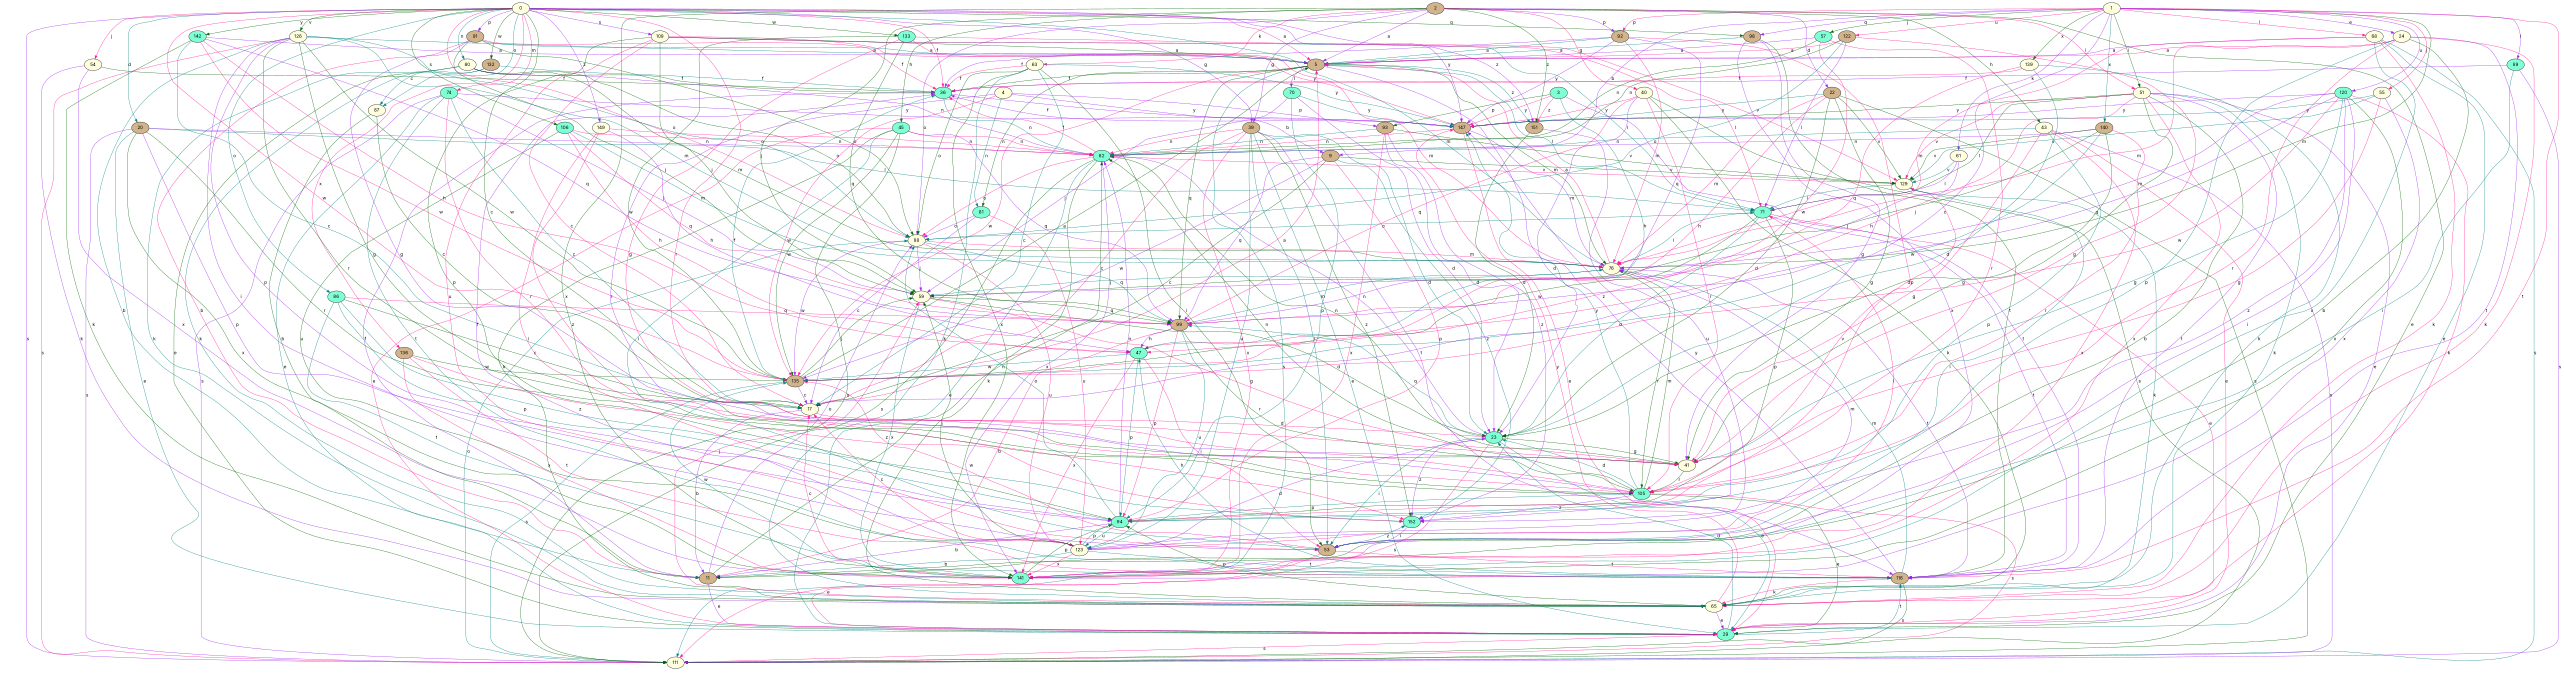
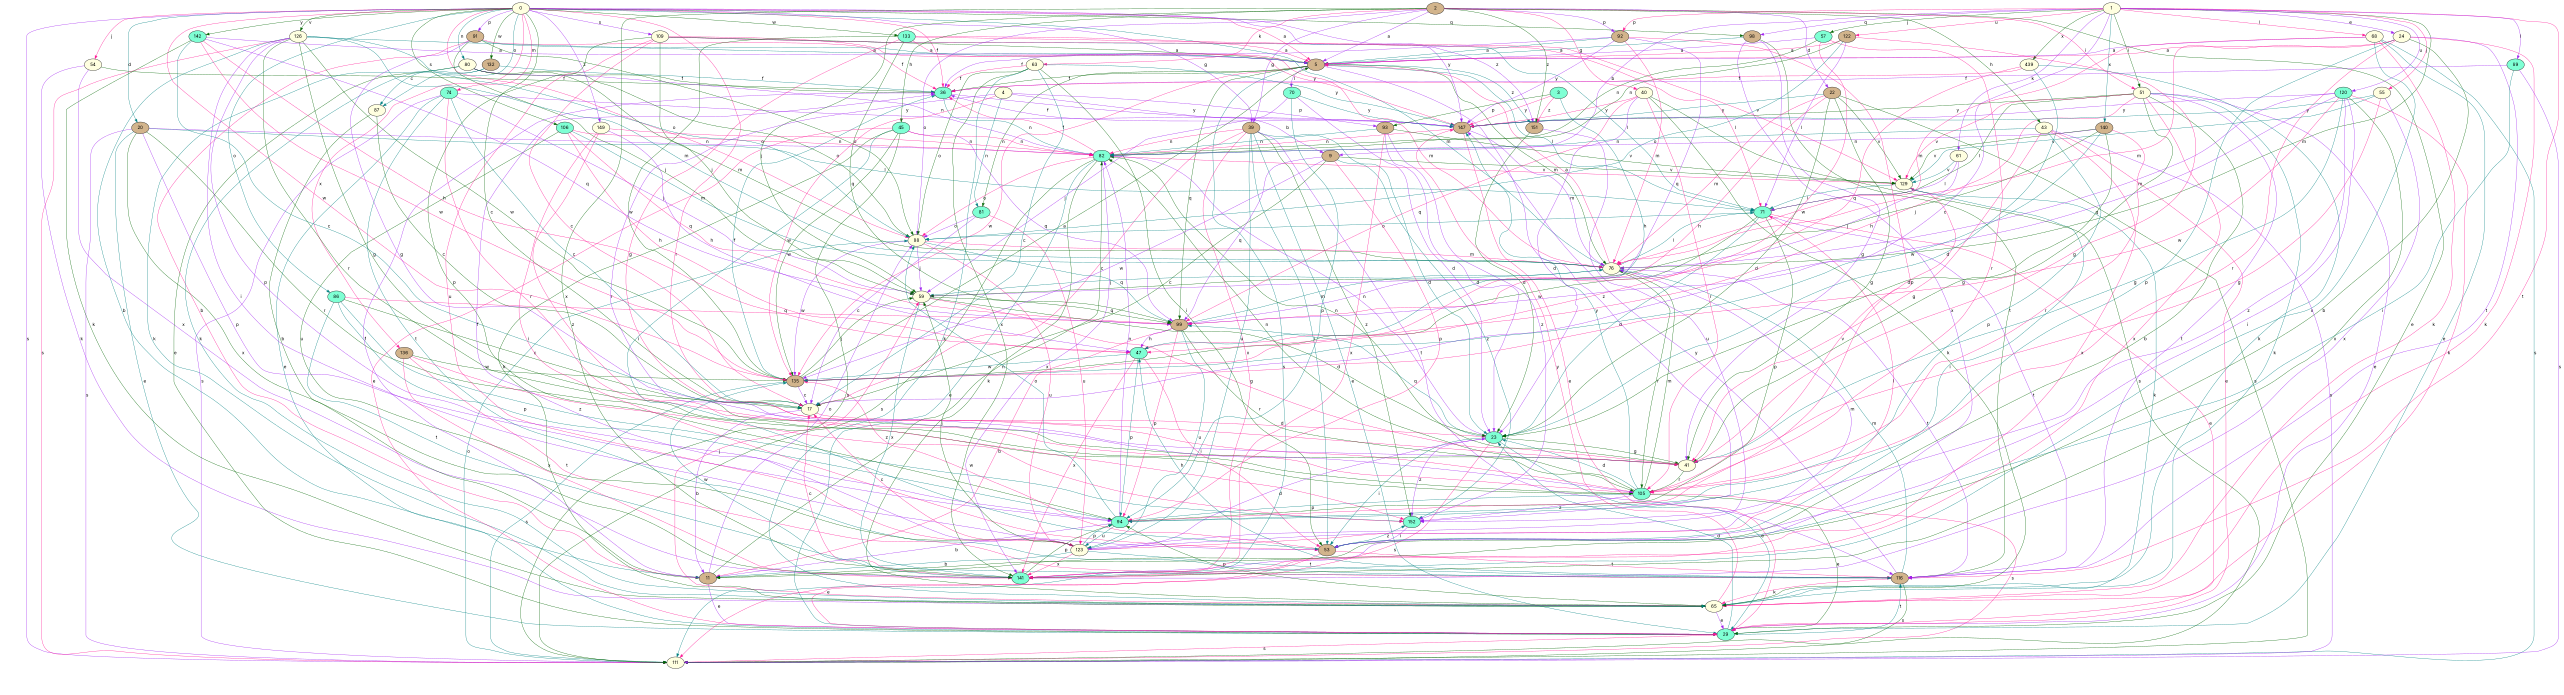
node "139": label "139" -> "439"
edge "3" -> "116": removed, label "t"
edge "17" -> "5": now "133" -> "5"
